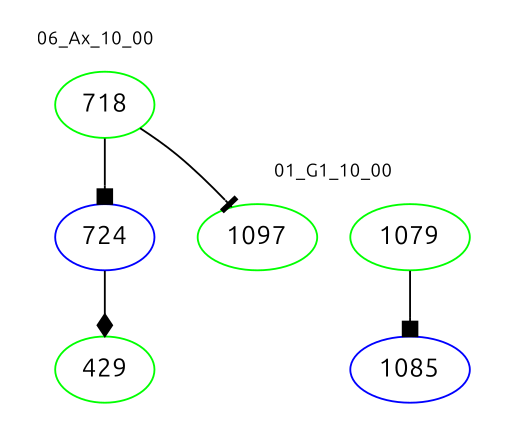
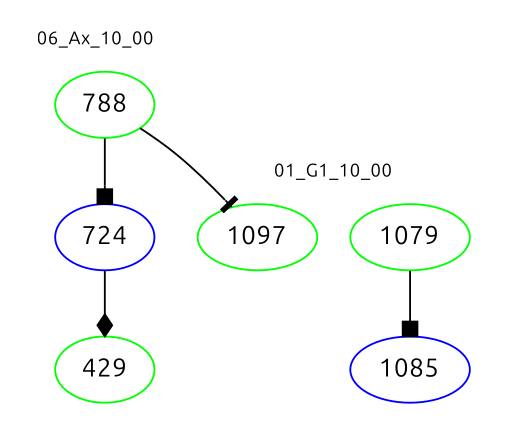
node "718": label "718" -> "788"
